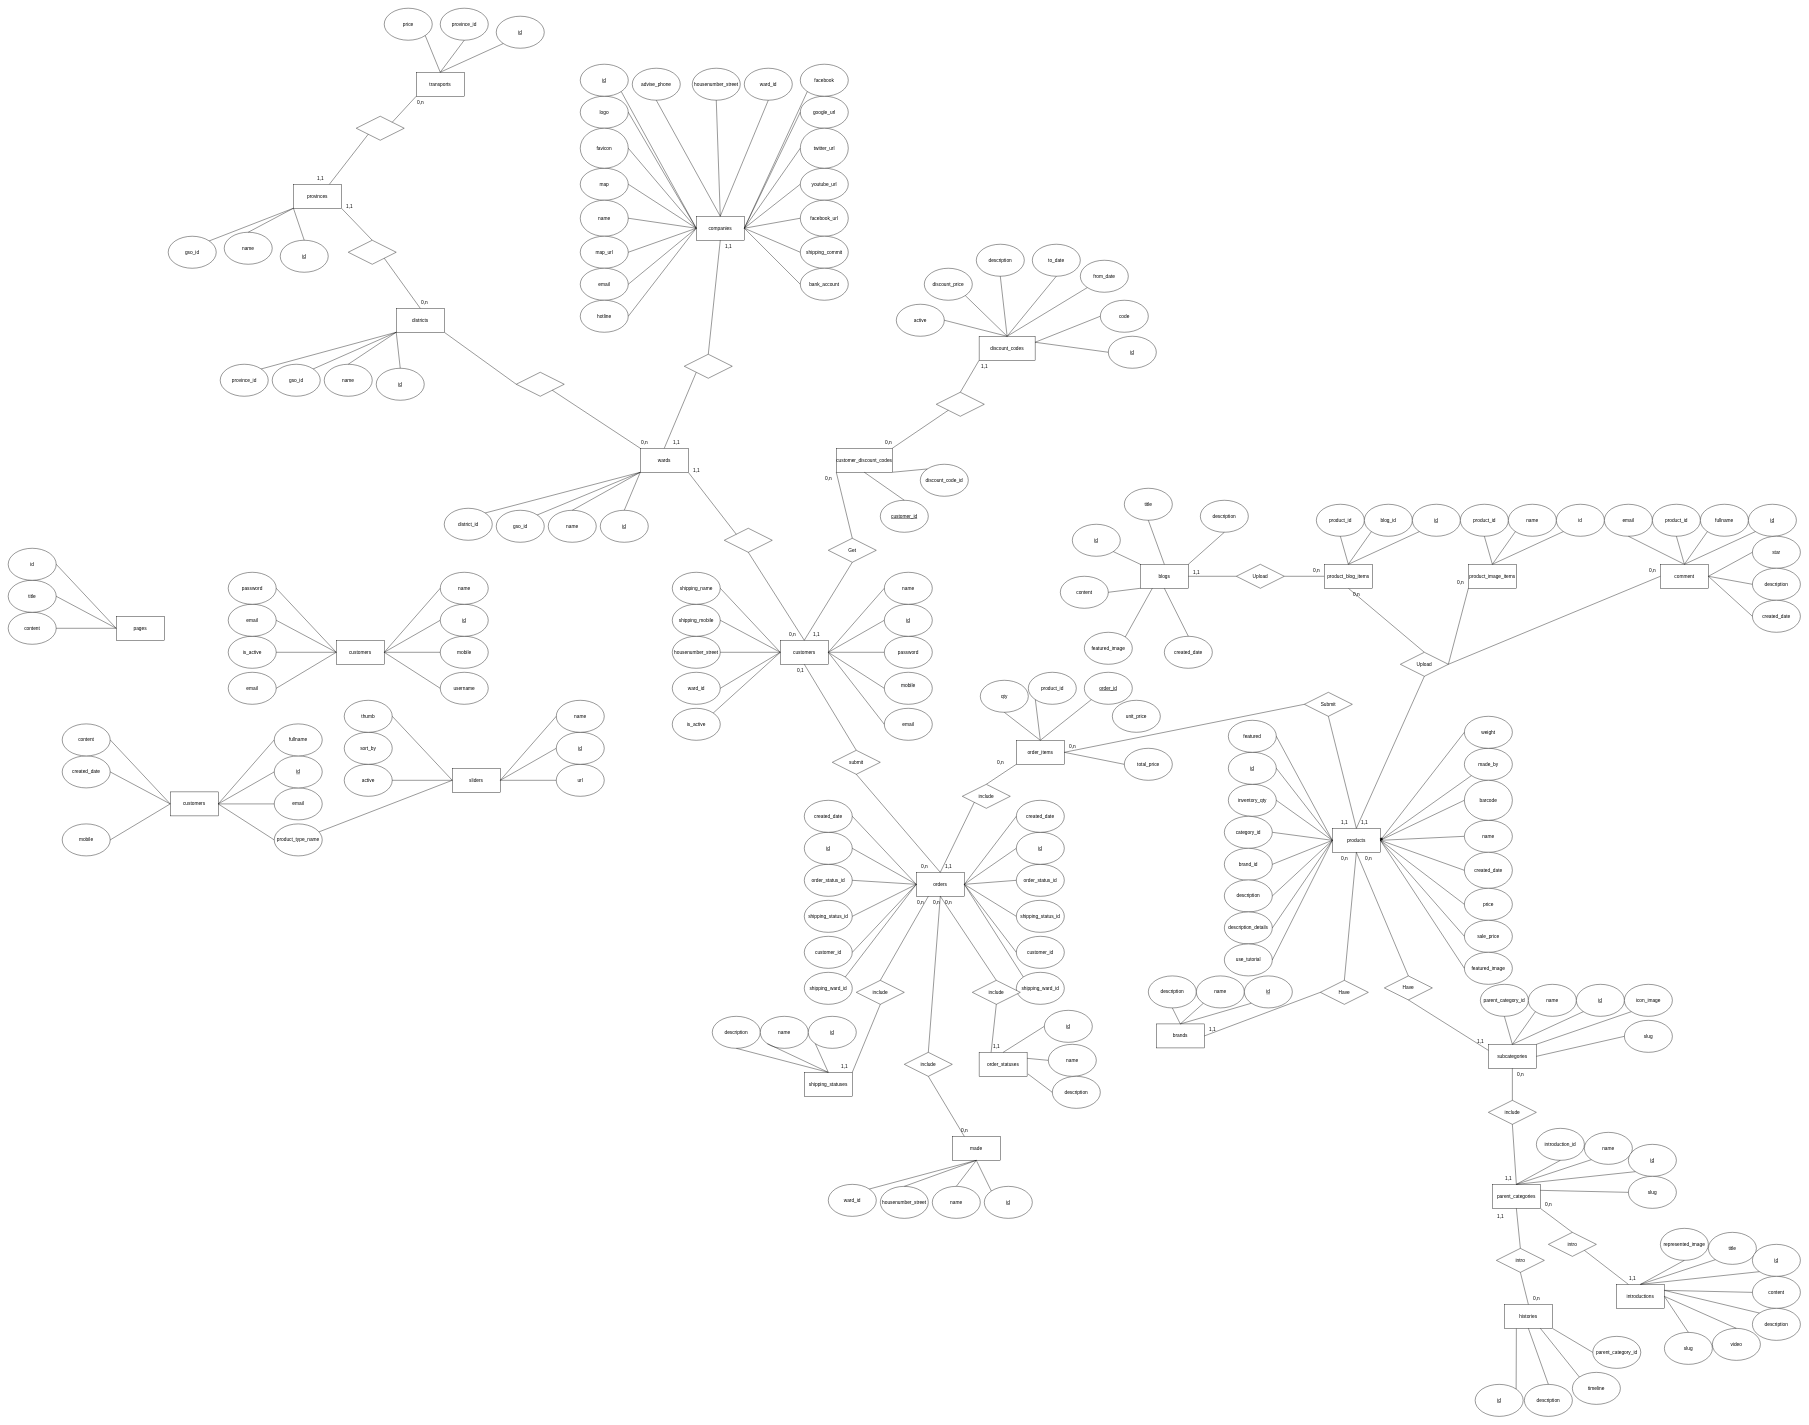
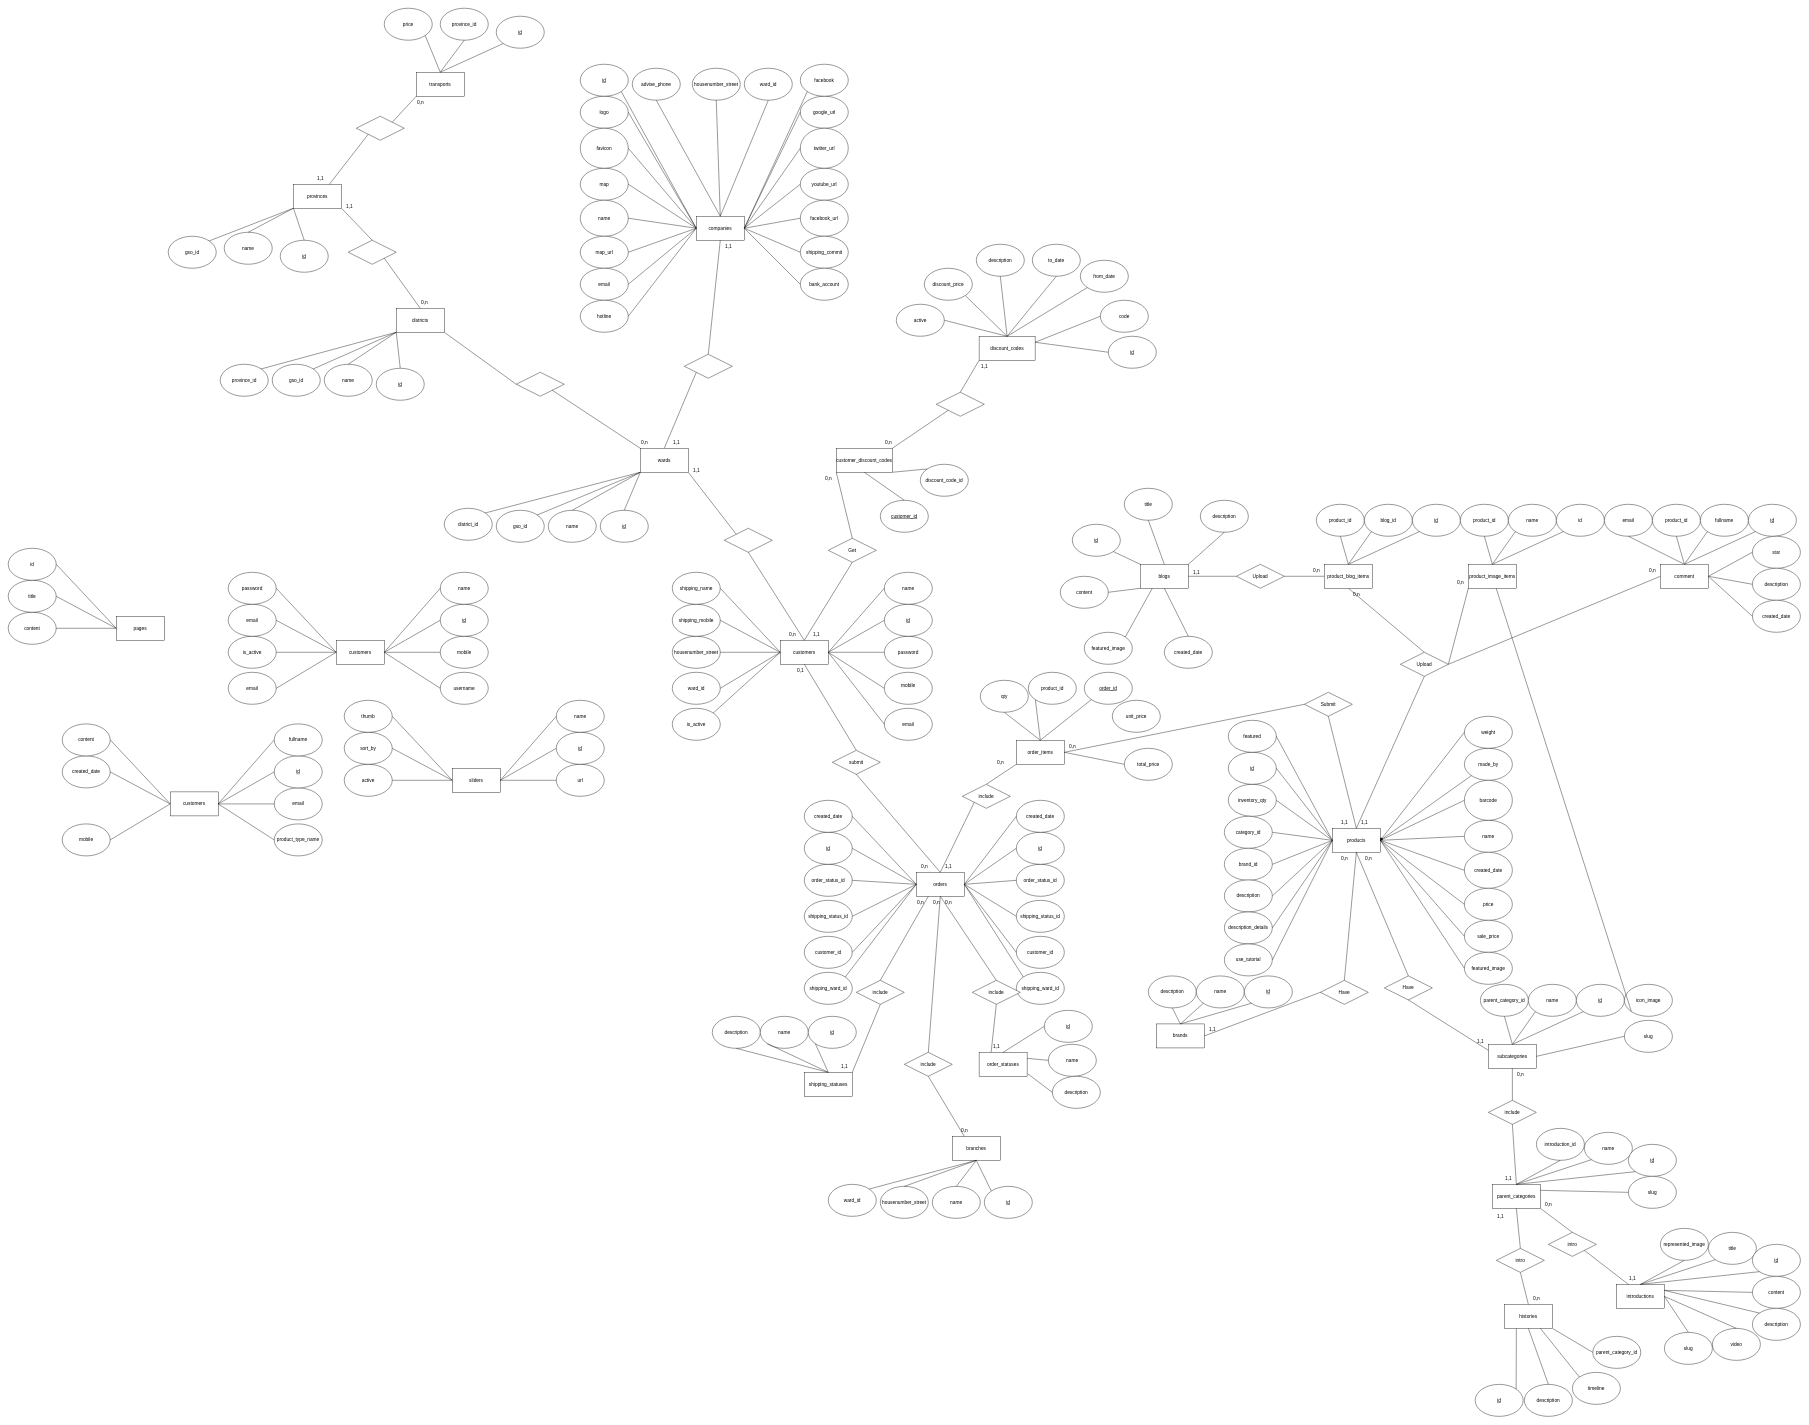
edge "sliders" -- "product_type_name": now "sliders" -- "sort_by"
edge "icon_image" -- "subcategories": now "icon_image" -- "product_image_items"
node "made": label "made" -> "branches"
